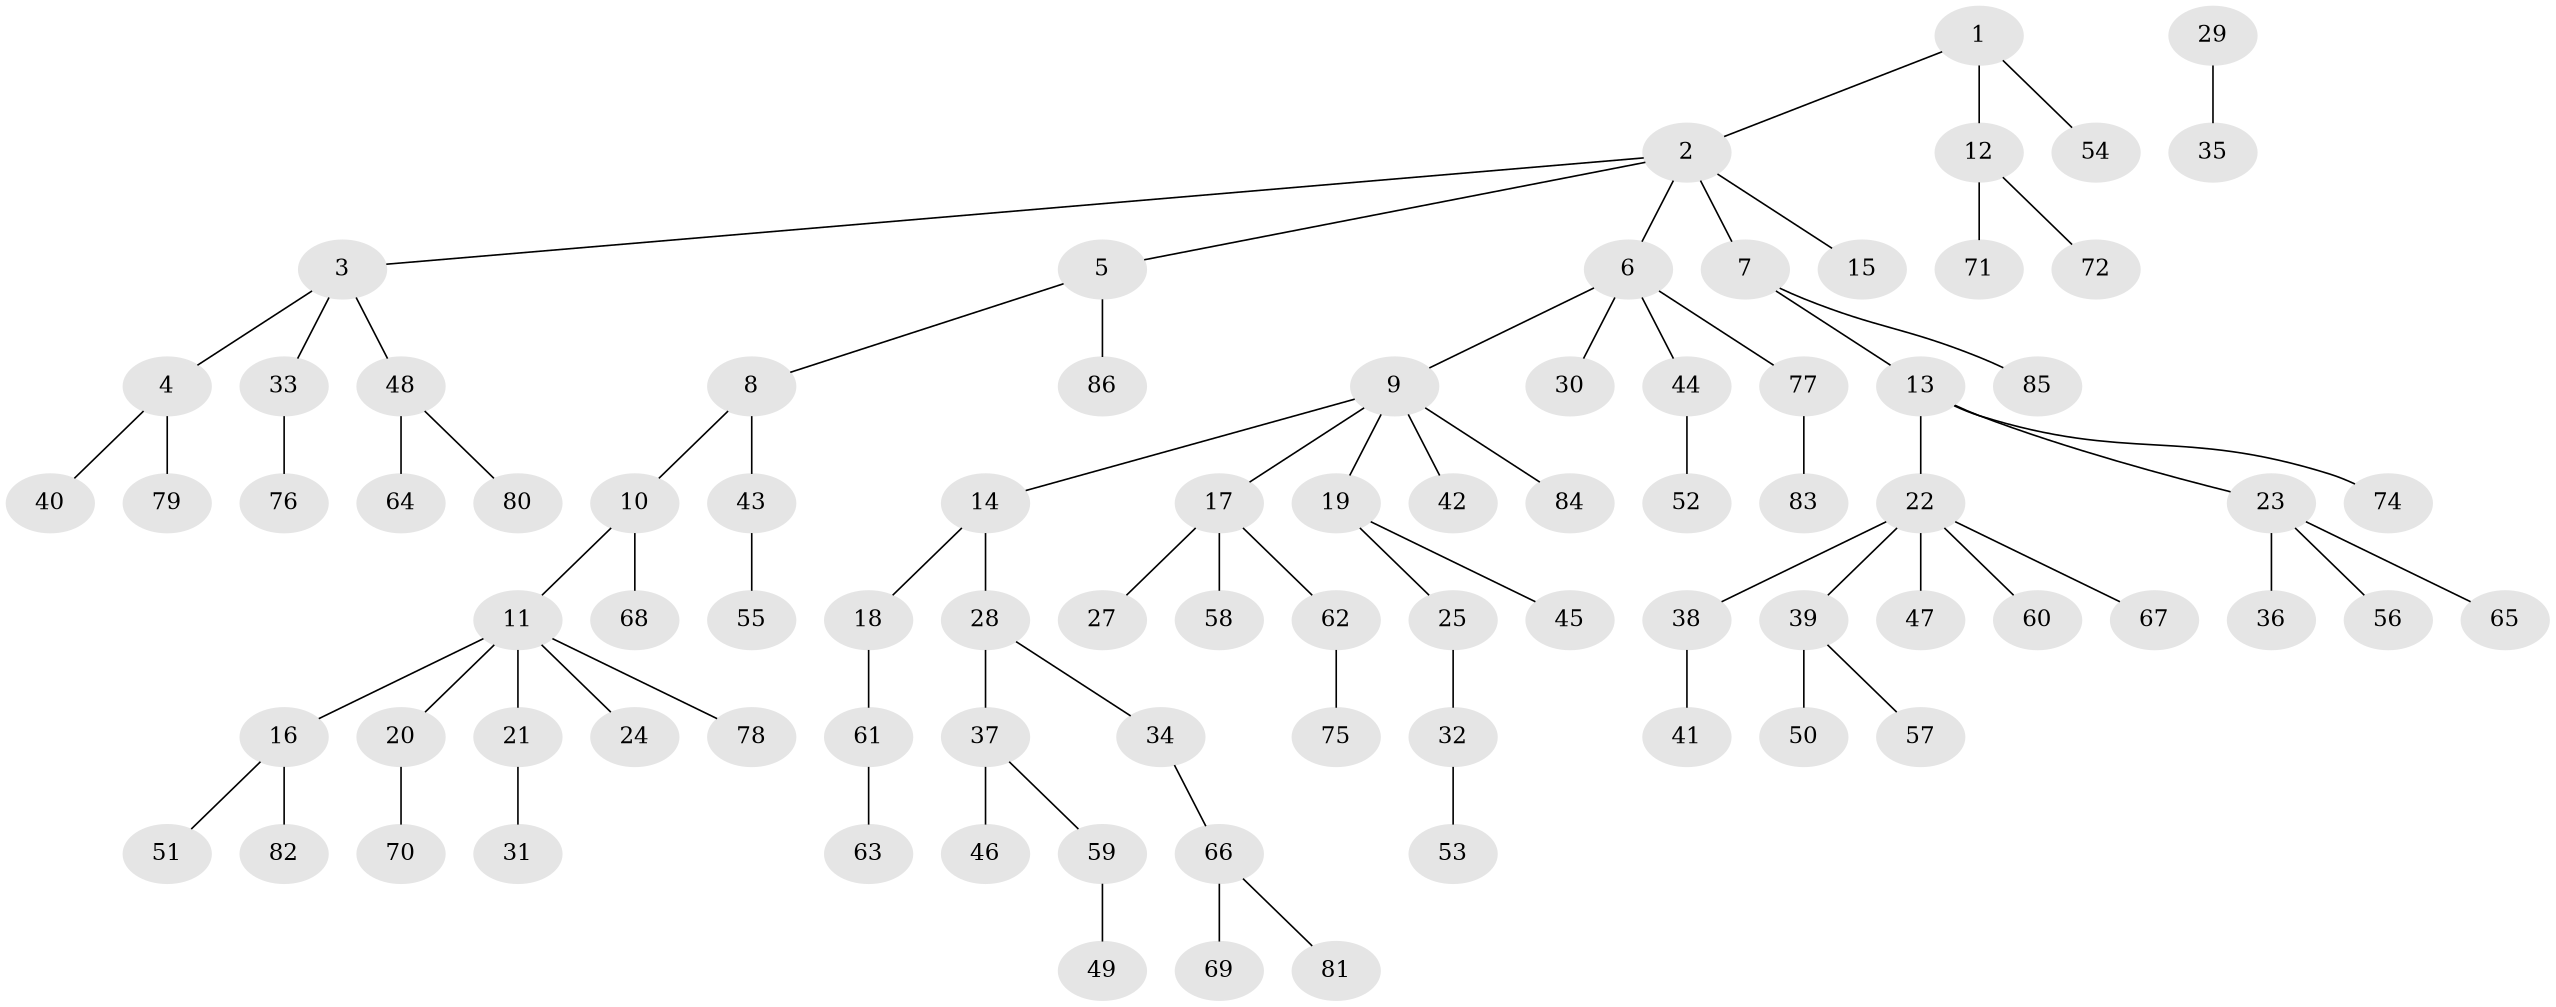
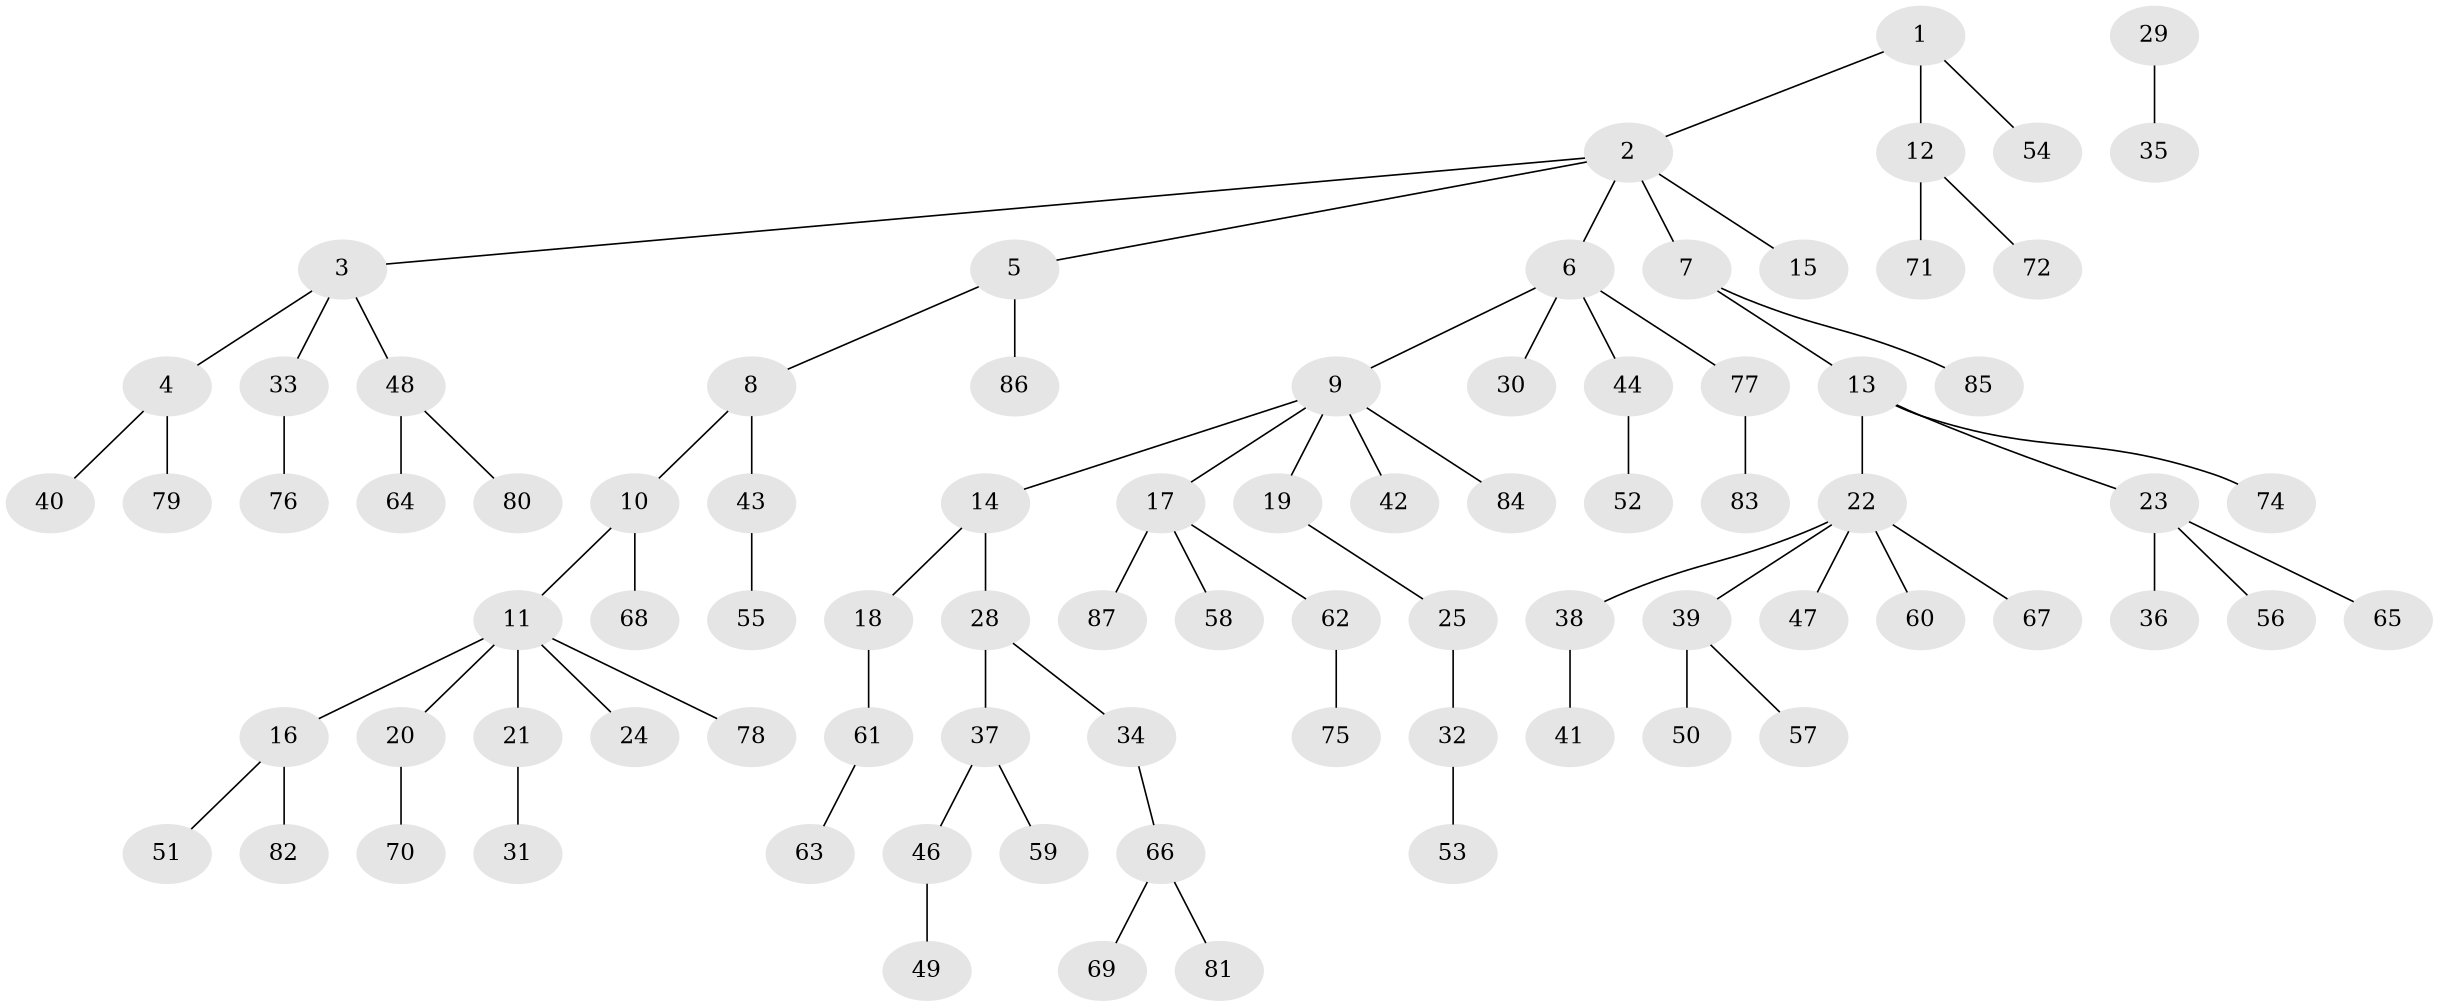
node "27": label "27" -> "87"
node "45": removed
edge "59" -- "49": now "46" -- "49"
